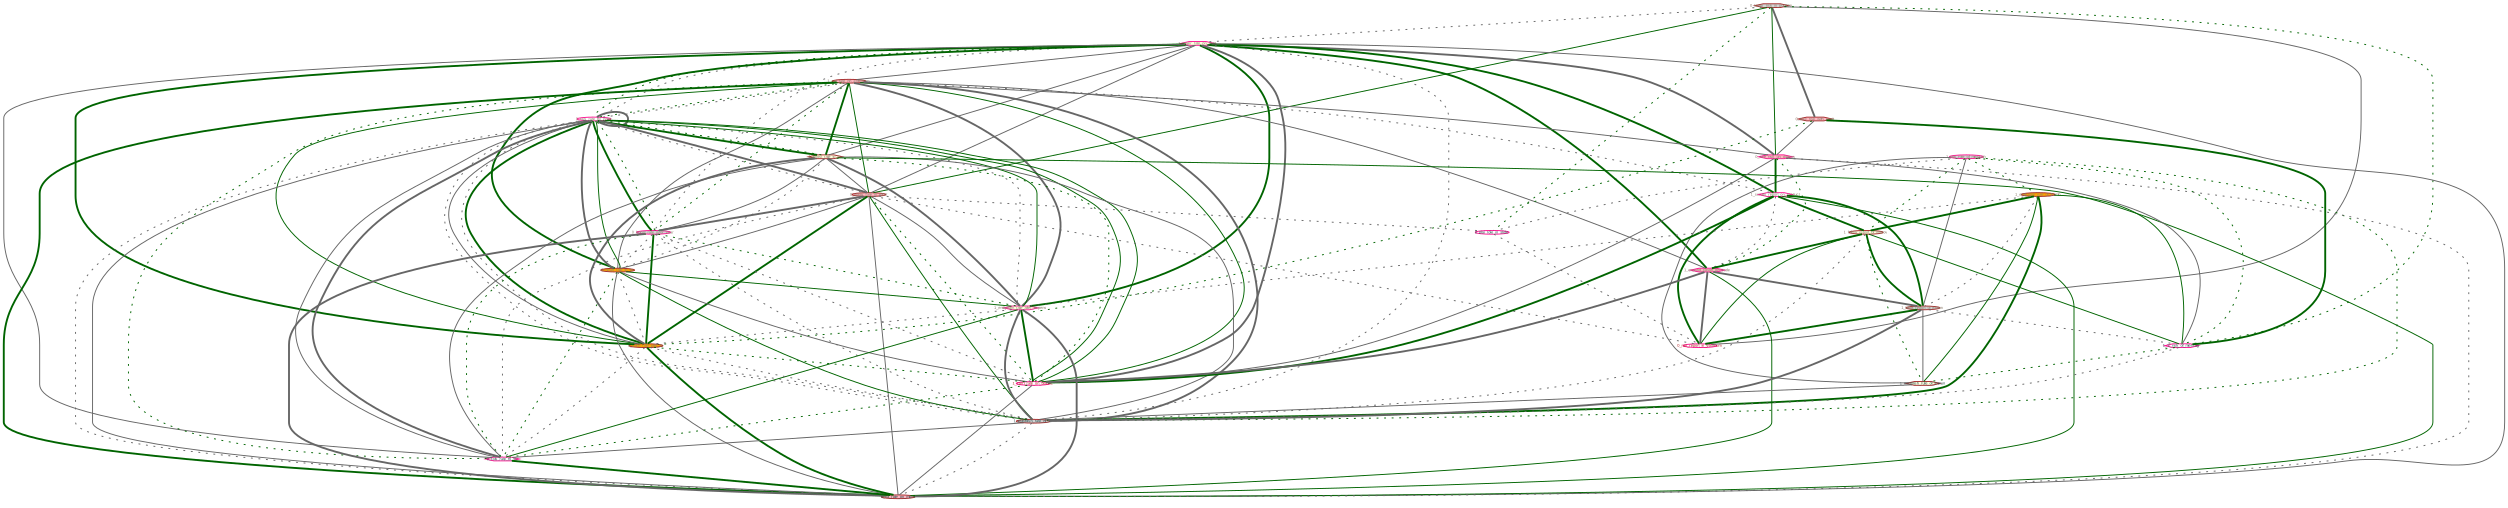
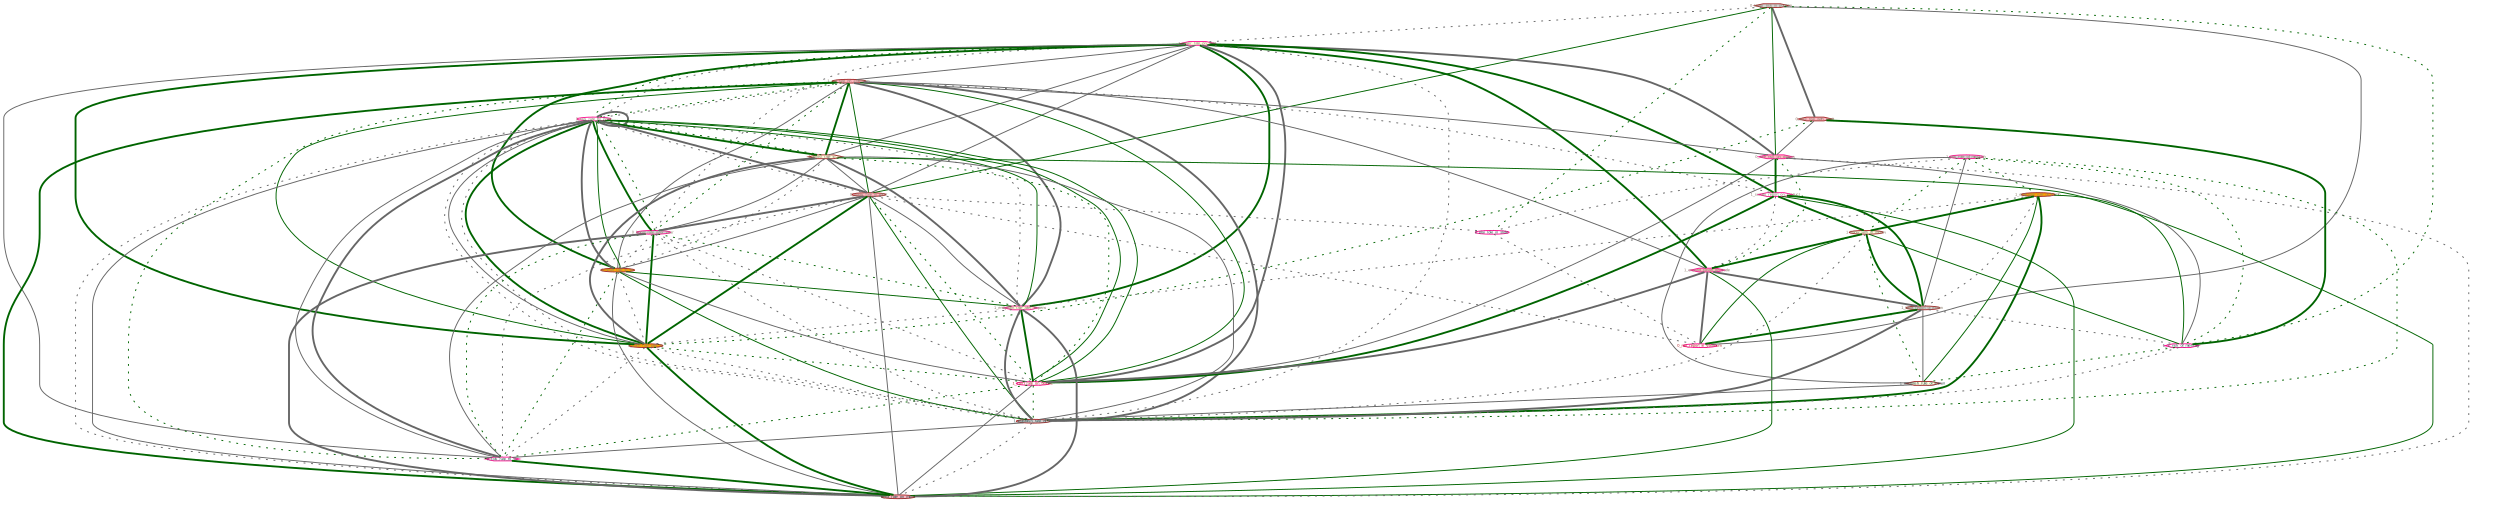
node "1_follow_report_of_improv": label "1_follow_report_of_improv" -> "1_follow_with_of_improv"
edge "1_scrutin_report_on_product" -- "0_ran_report_in_yearnum": removed
edge "1_entitynam_rate_after_expens" -- "0_rais_rate_to_%": removed
edge "1_carri_rate_on_balanc" -- "1_establish_rate_of_%": added
edge "1_lower_rate_on_debt" -- "0_ha_rate_on_morn": removed
